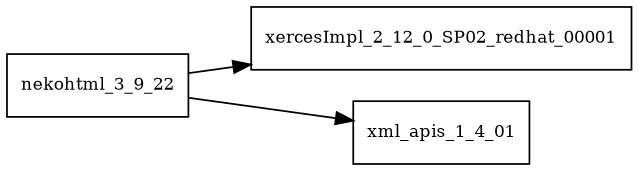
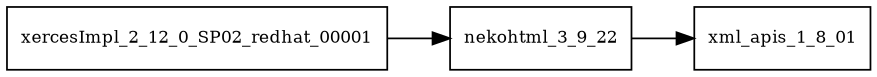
edge "nekohtml_3_9_22" -> "xercesImpl_2_12_0_SP02_redhat_00001": reversed
node "xml_apis_1_4_01": label "xml_apis_1_4_01" -> "xml_apis_1_8_01"
